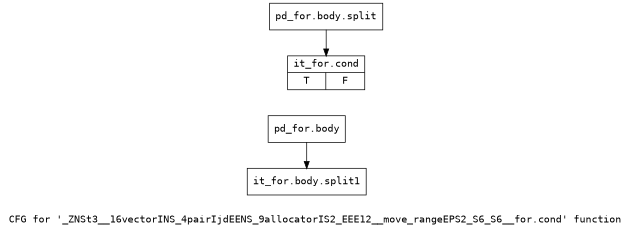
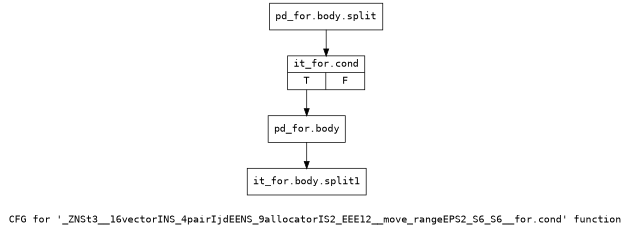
edge "it_for.cond" -> "pd_for.body": added
